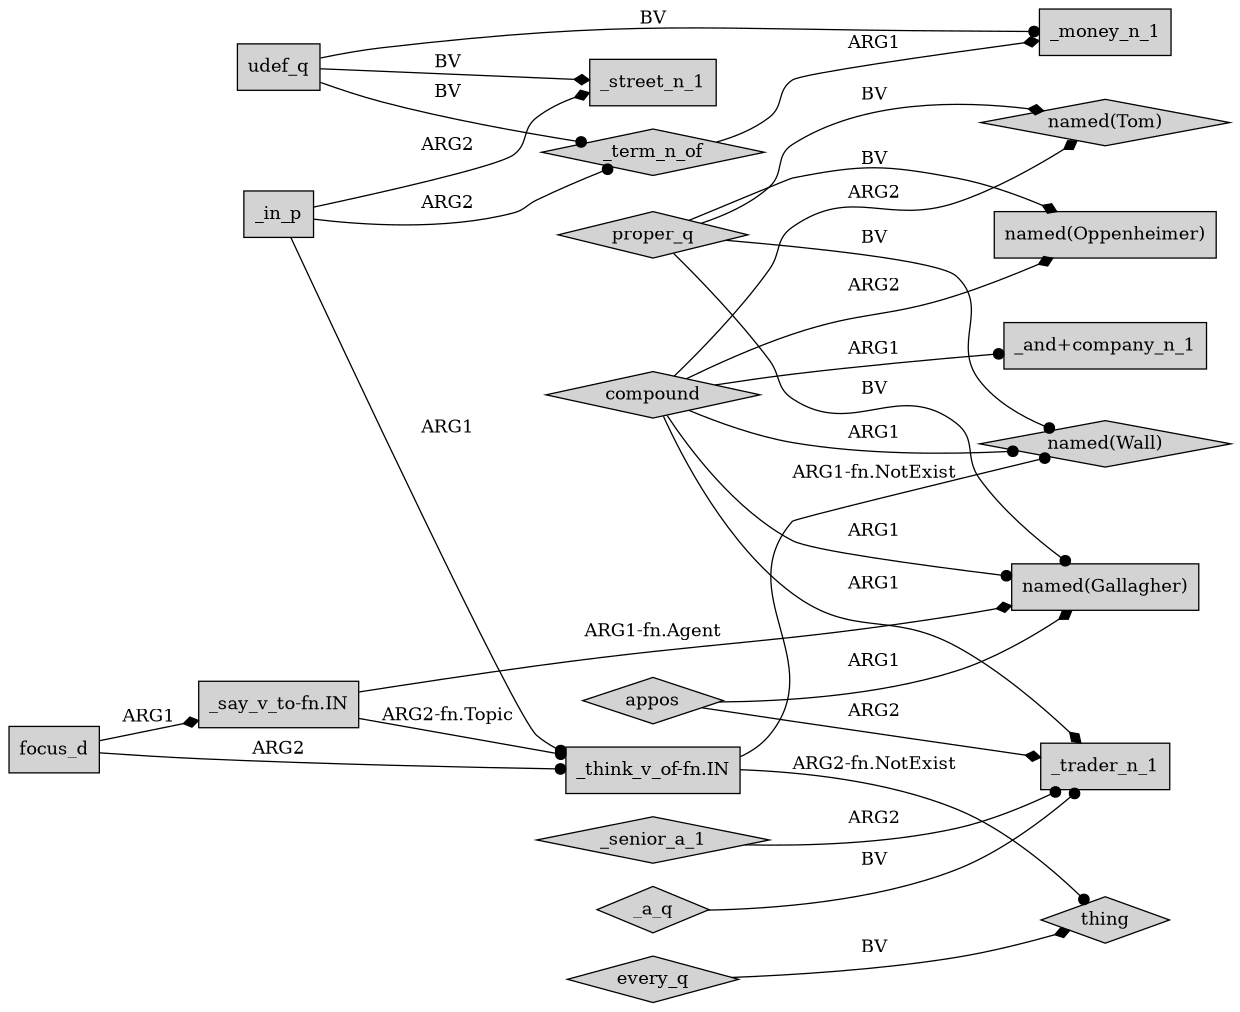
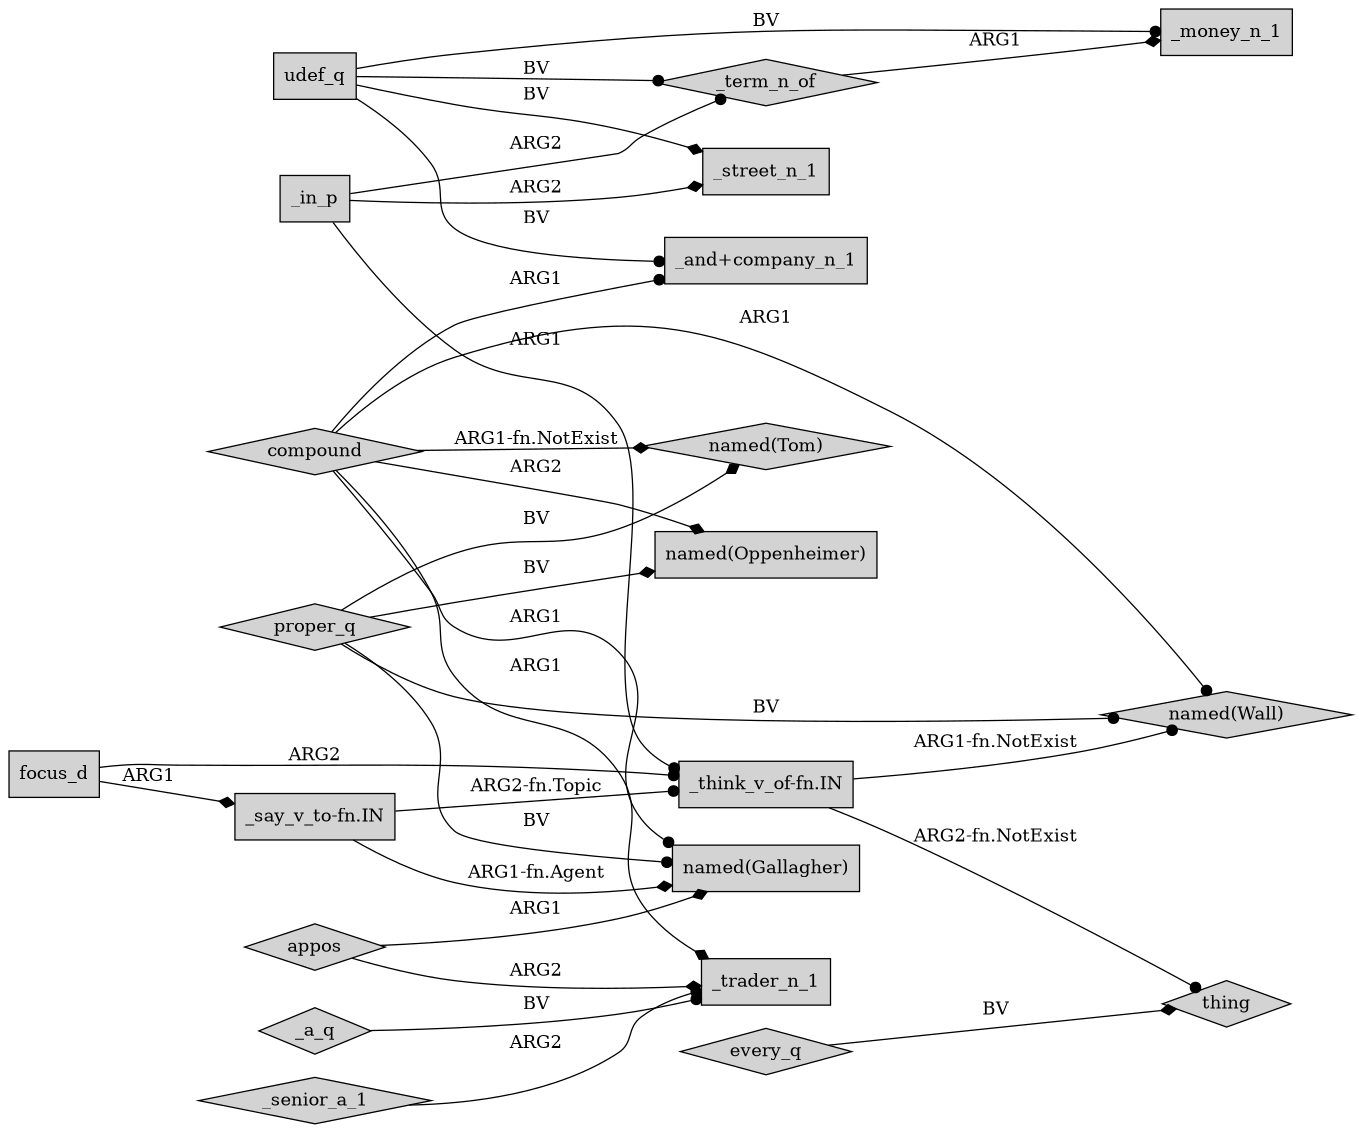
edge "compound" -> "named(Tom)": label "ARG2" -> "ARG1-fn.NotExist"
edge "udef_q" -> "_and+company_n_1": added, label "BV"
